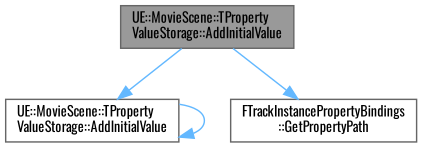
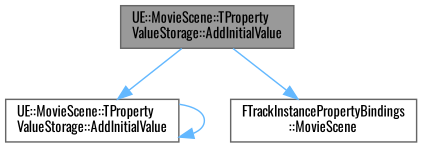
node "FTrackInstancePropertyBindings ::GetPropertyPath": label "FTrackInstancePropertyBindings ::GetPropertyPath" -> "FTrackInstancePropertyBindings ::MovieScene"
